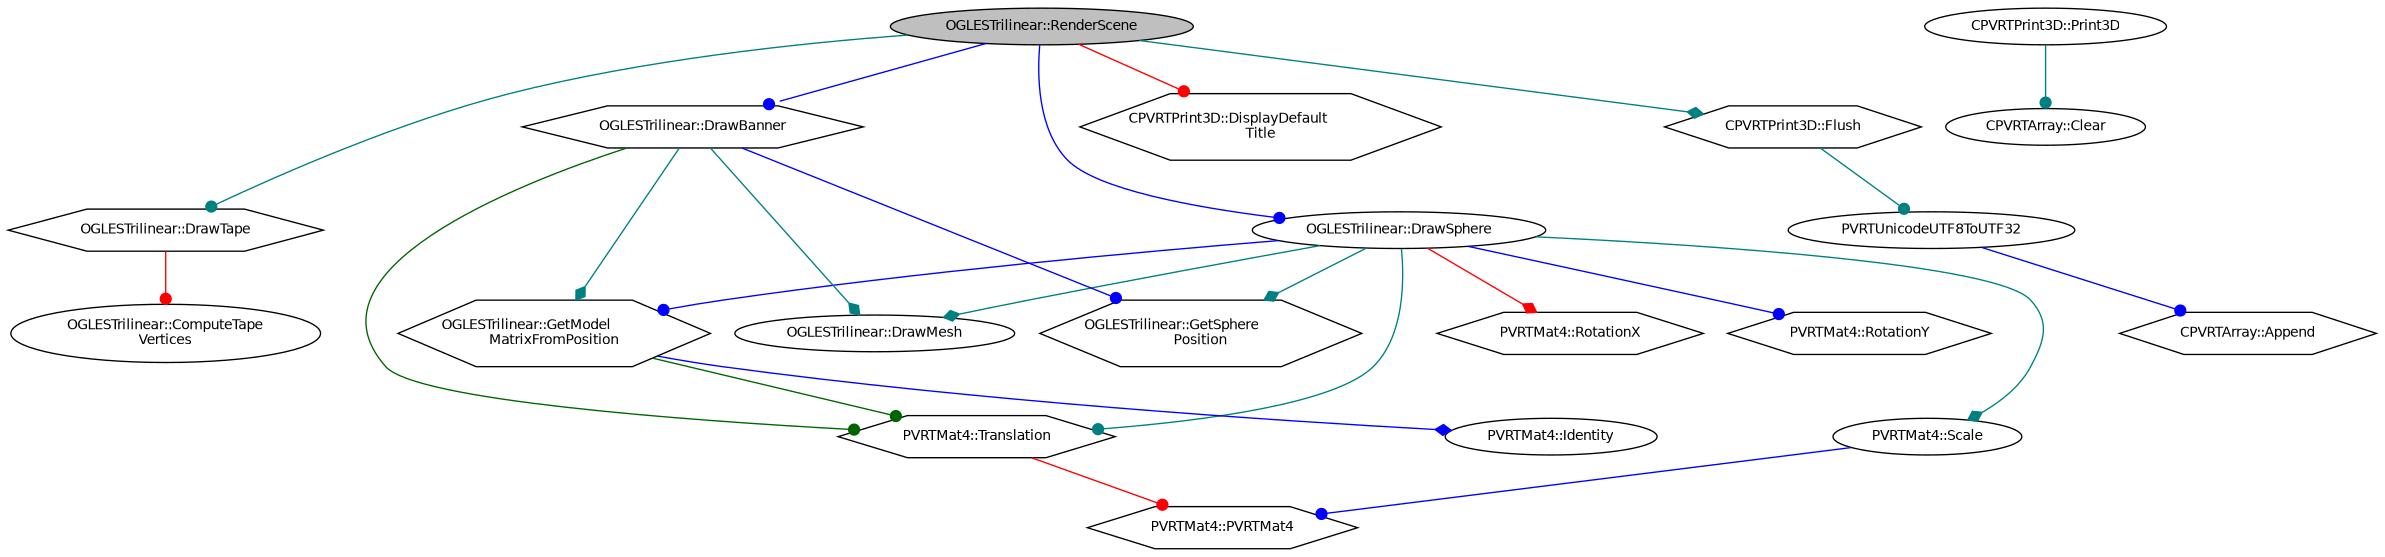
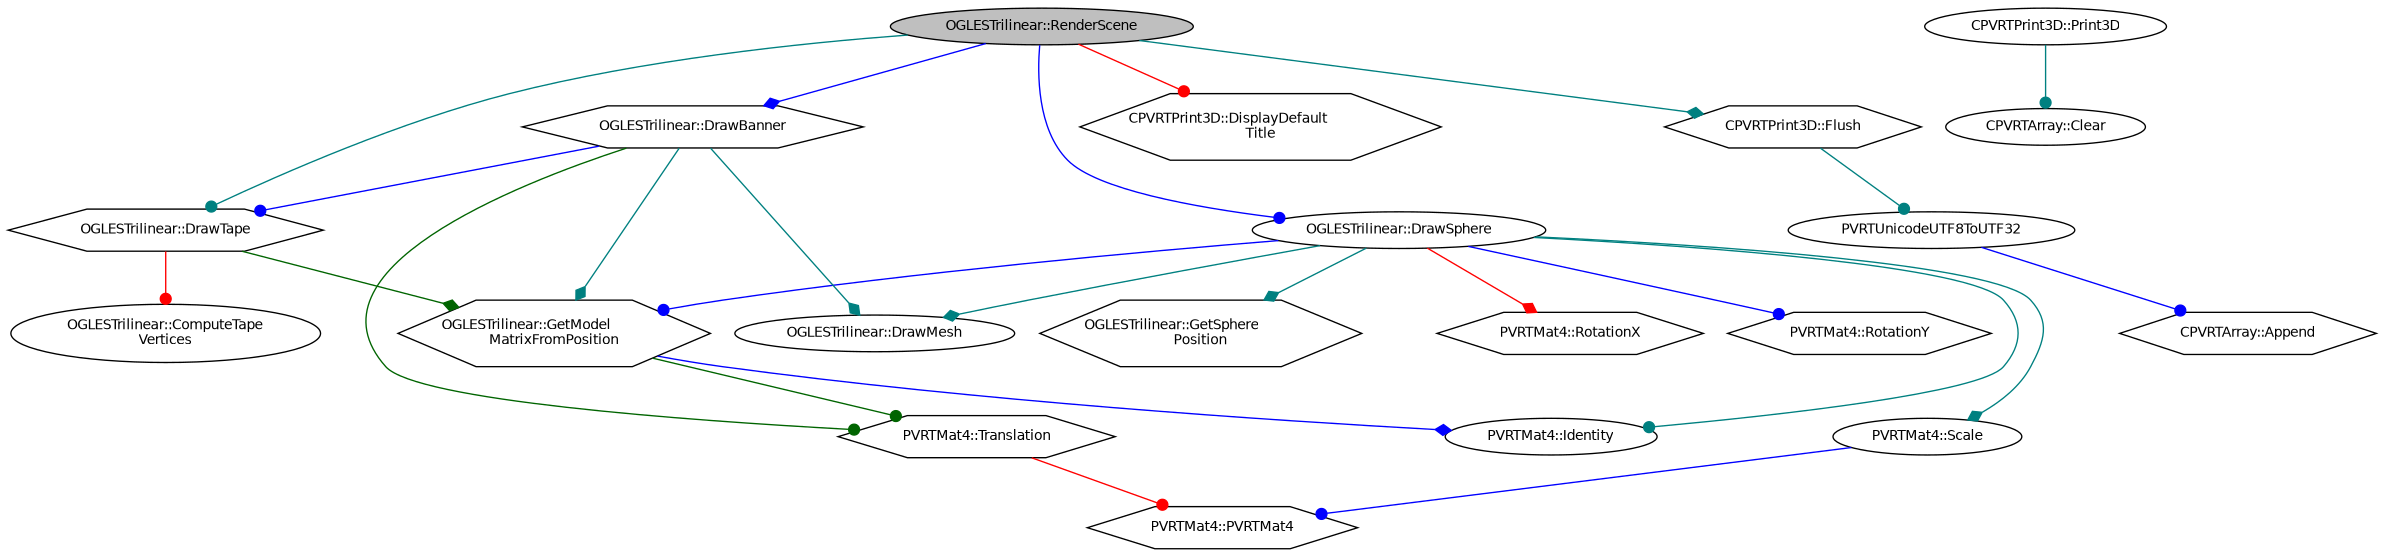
edge "OGLESTrilinear::RenderScene" -> "OGLESTrilinear::DrawBanner": arrowhead dot -> diamond
edge "OGLESTrilinear::DrawBanner" -> "OGLESTrilinear::GetSphere Position": now "OGLESTrilinear::DrawBanner" -> "OGLESTrilinear::DrawTape"
edge "OGLESTrilinear::DrawTape" -> "OGLESTrilinear::GetModel MatrixFromPosition": added
edge "OGLESTrilinear::DrawSphere" -> "PVRTMat4::Translation": now "OGLESTrilinear::DrawSphere" -> "PVRTMat4::Identity"
